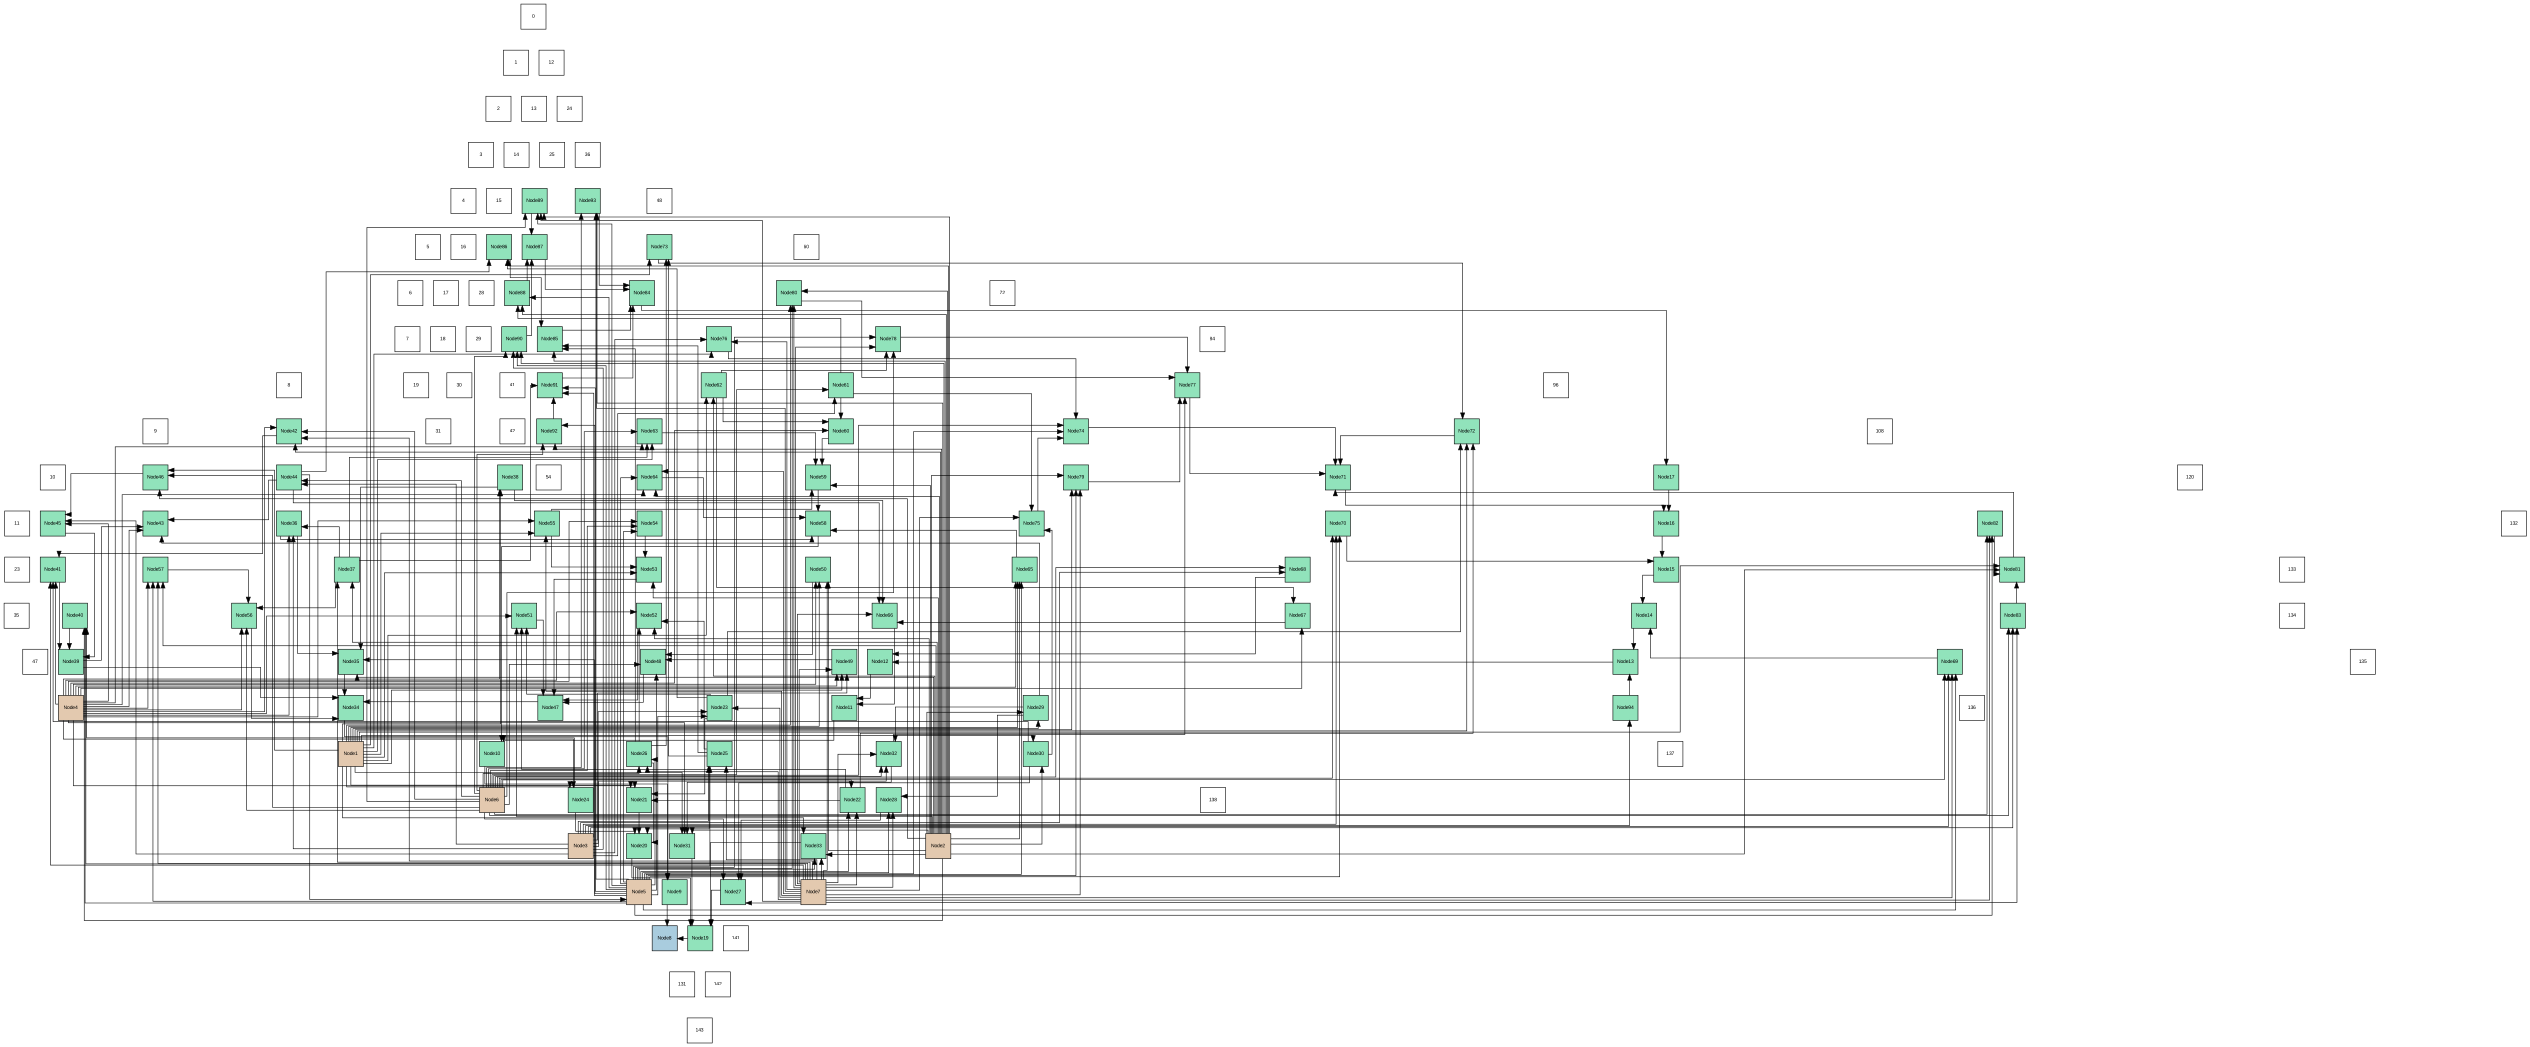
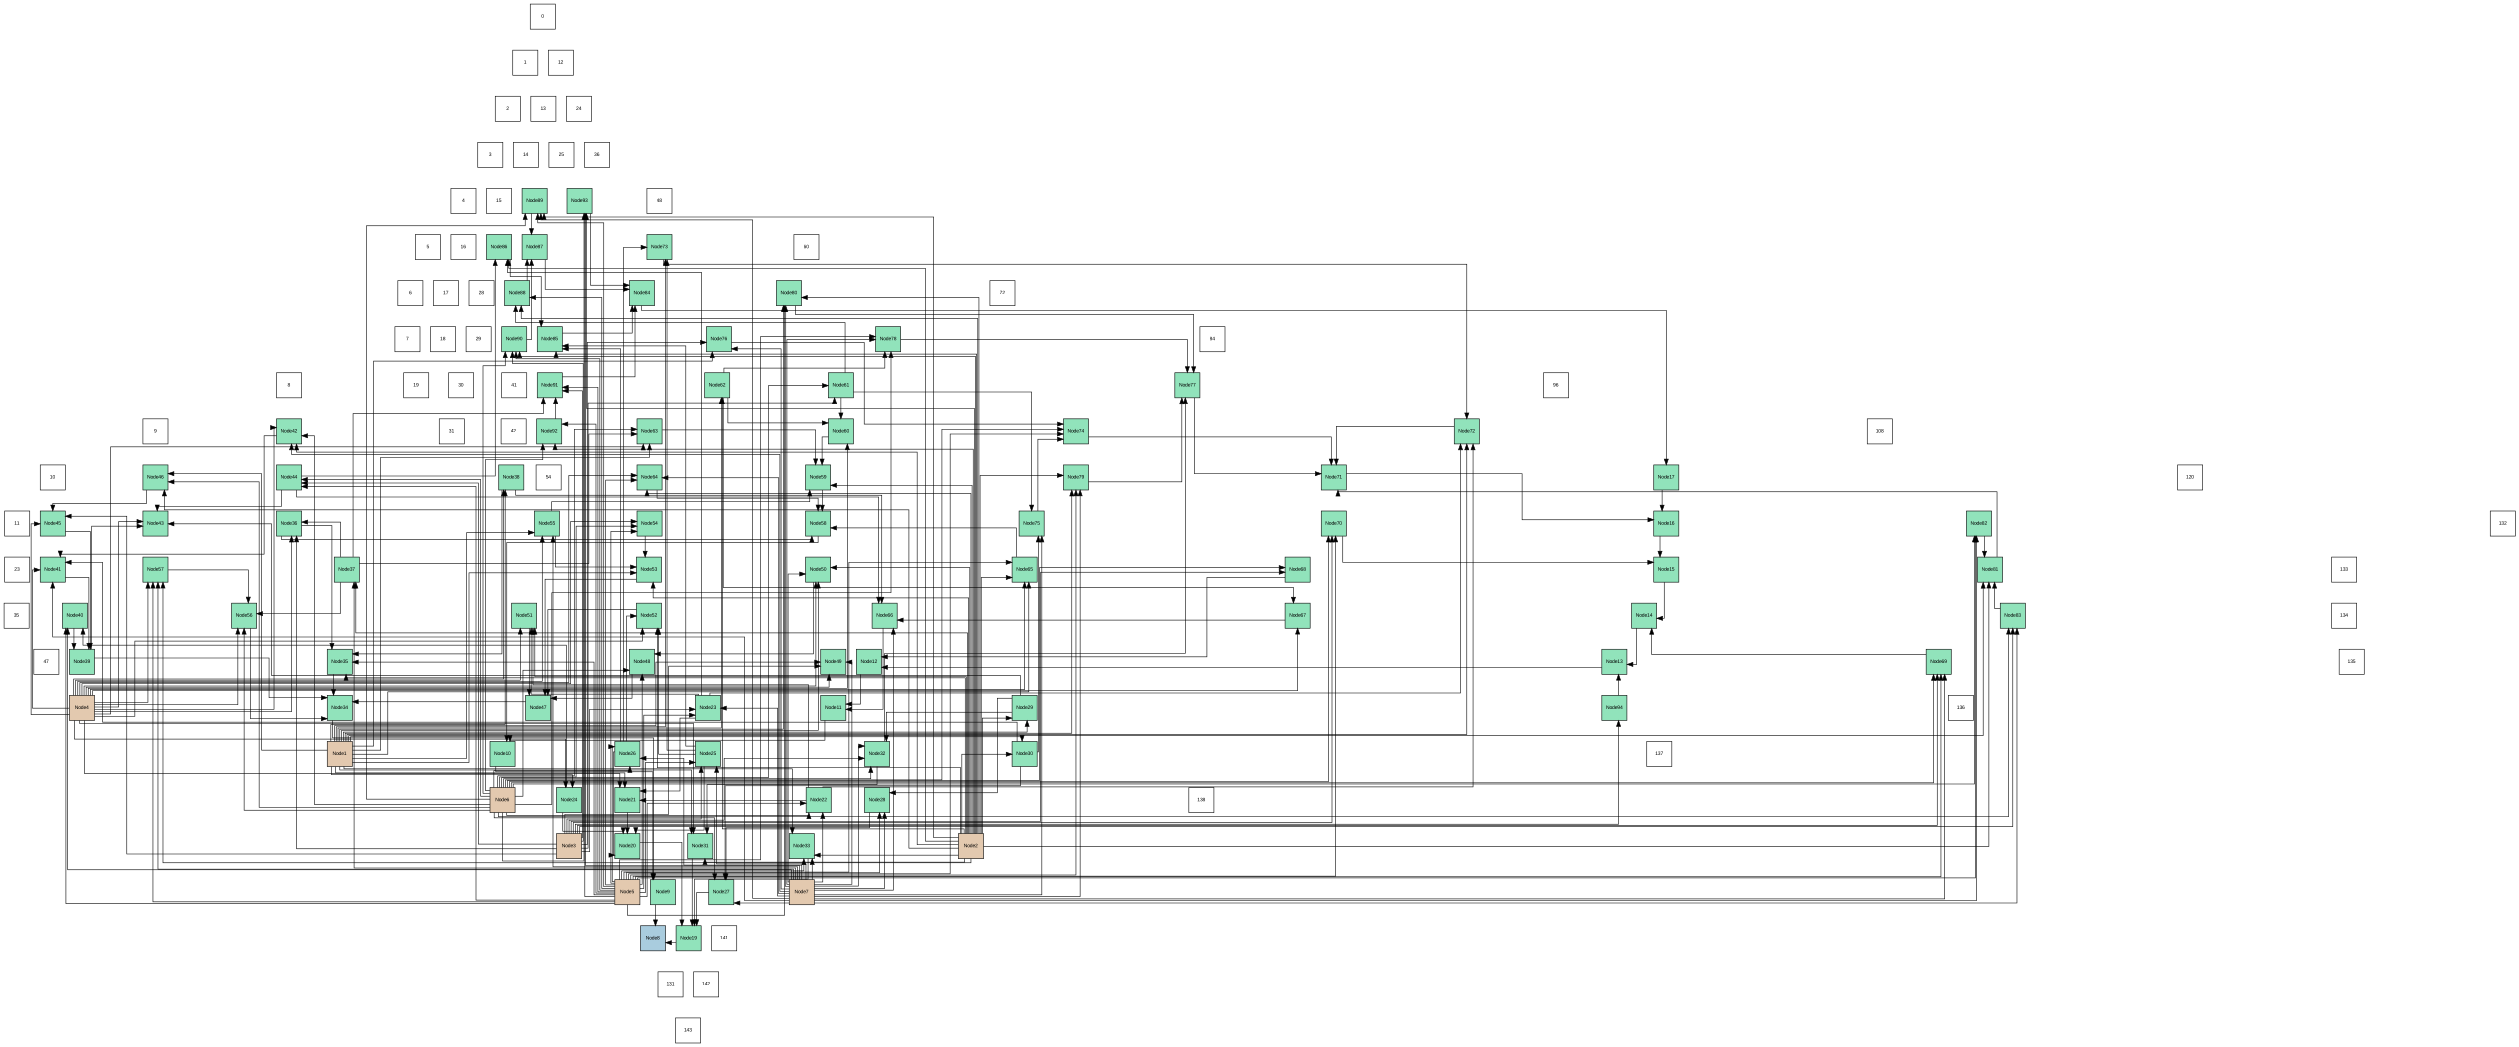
edge "Node49" -> "Node48": removed
edge "Node44" -> "Node5": reversed
edge "Node2" -> "Node40": removed
